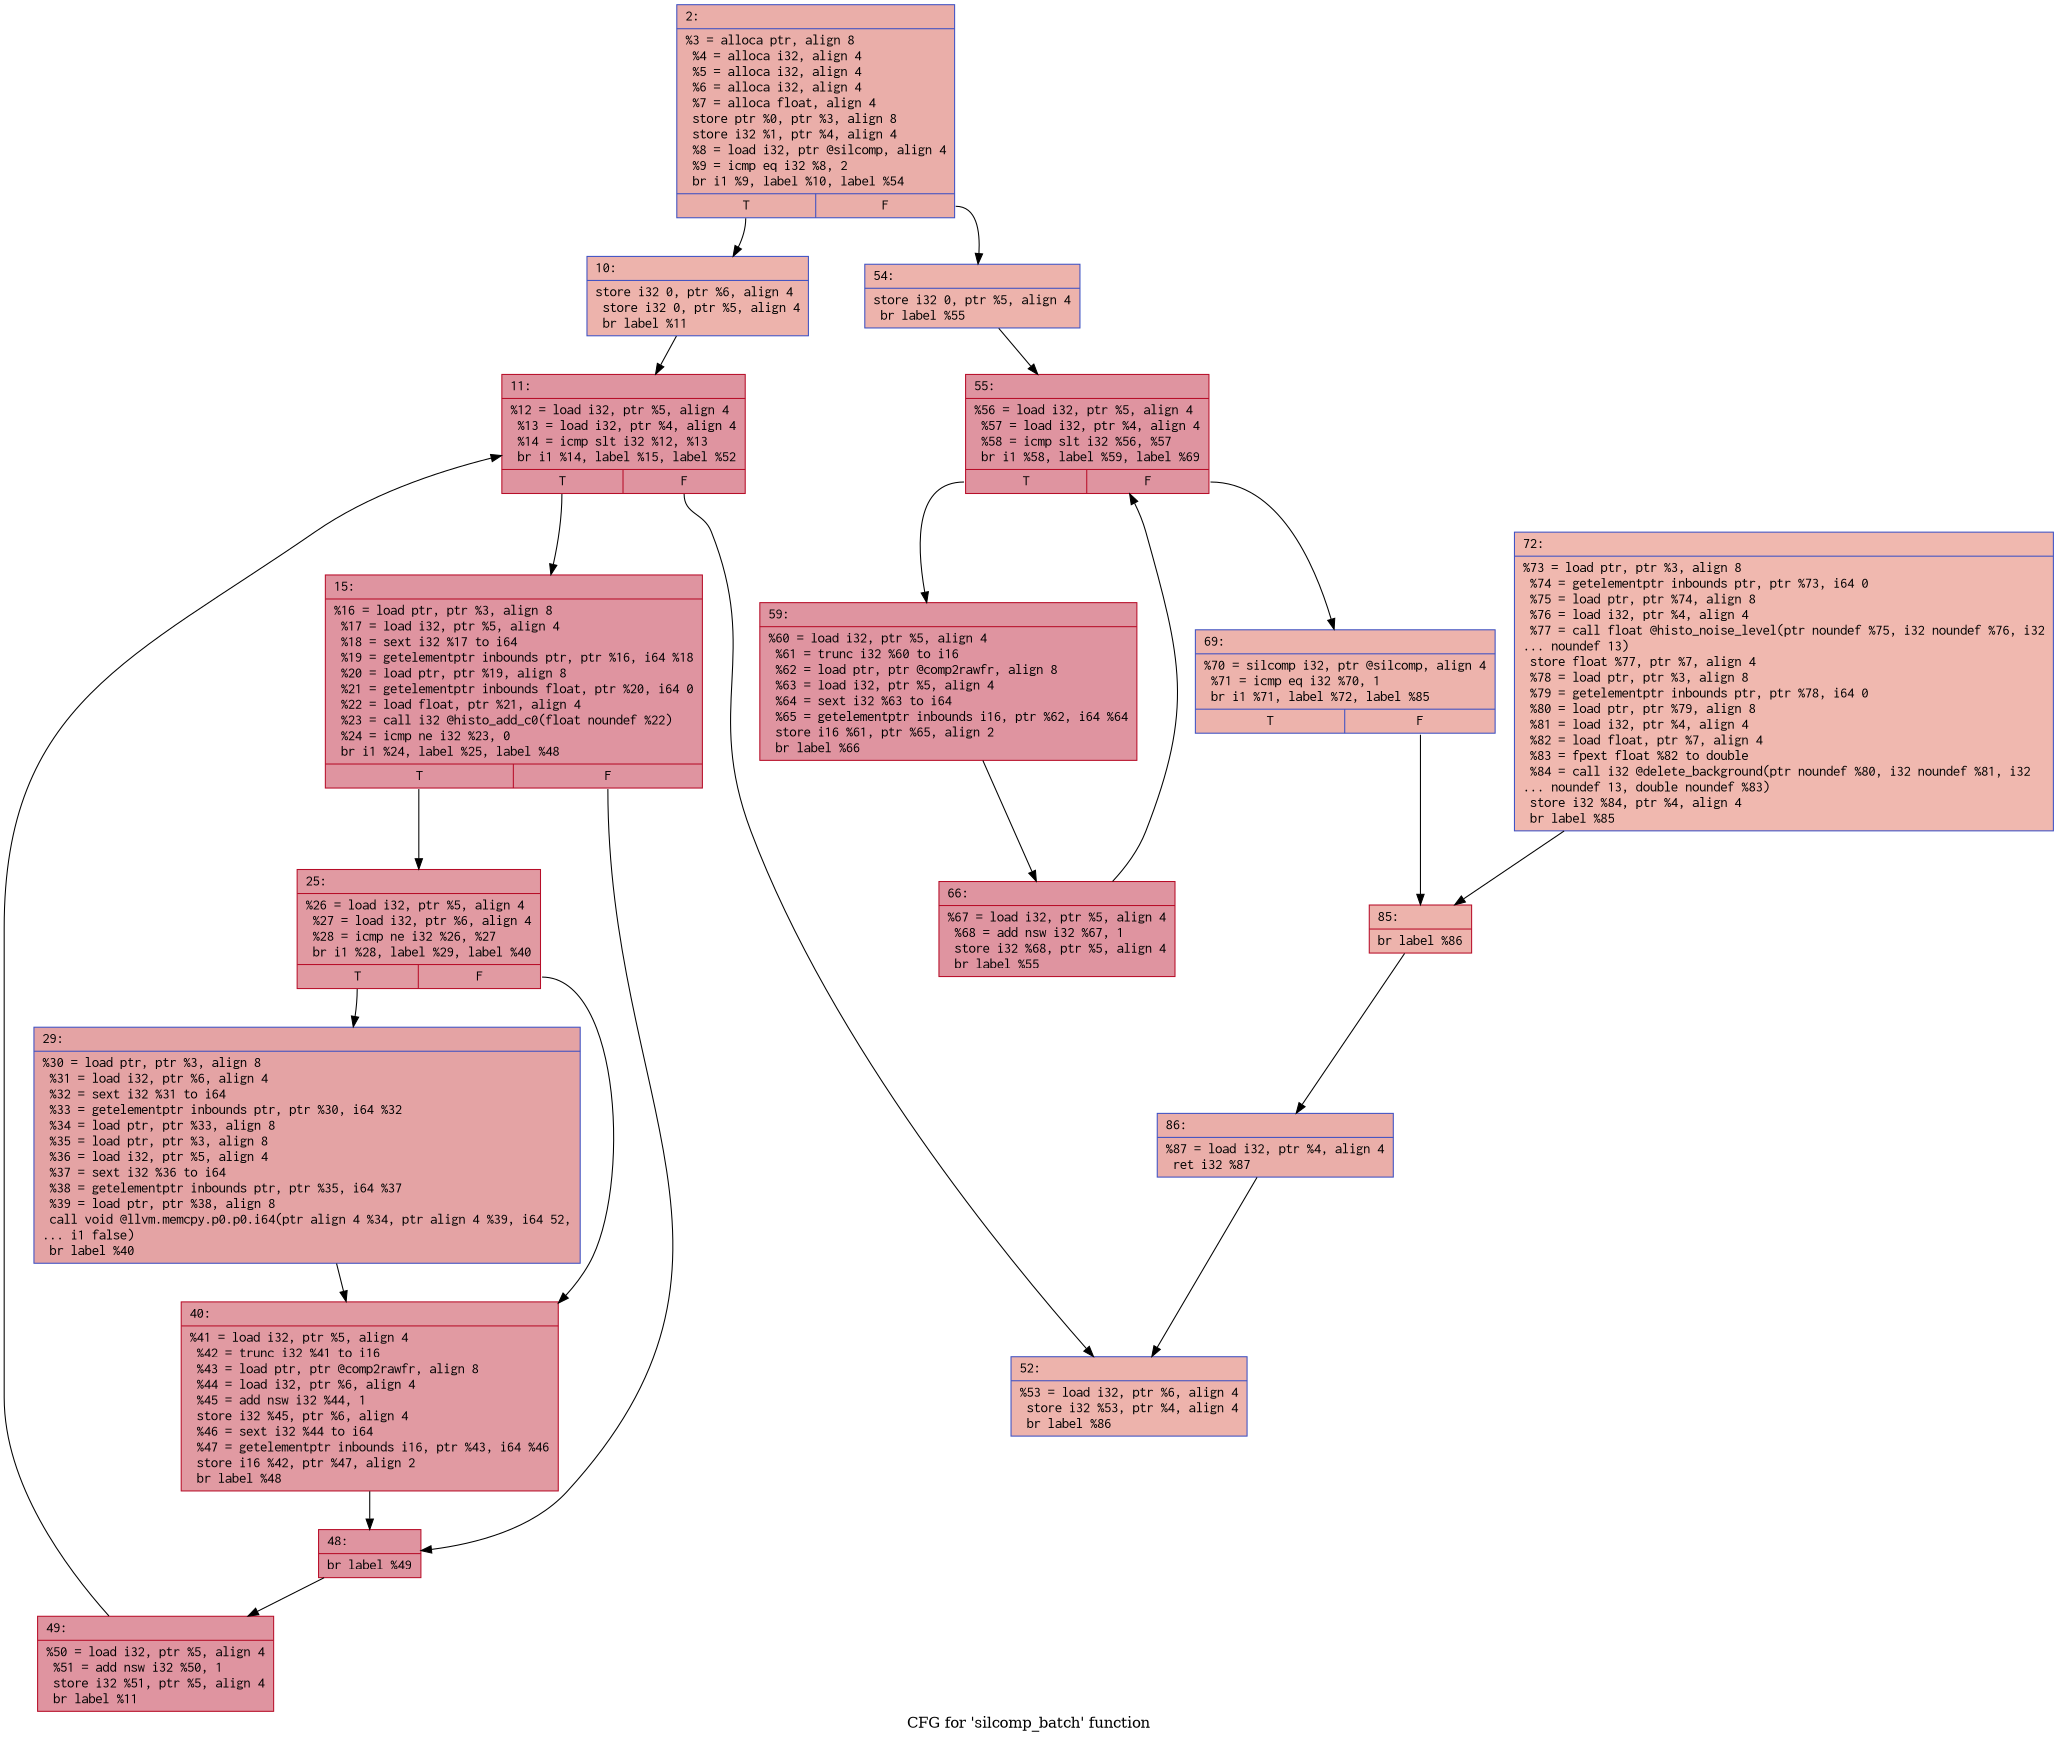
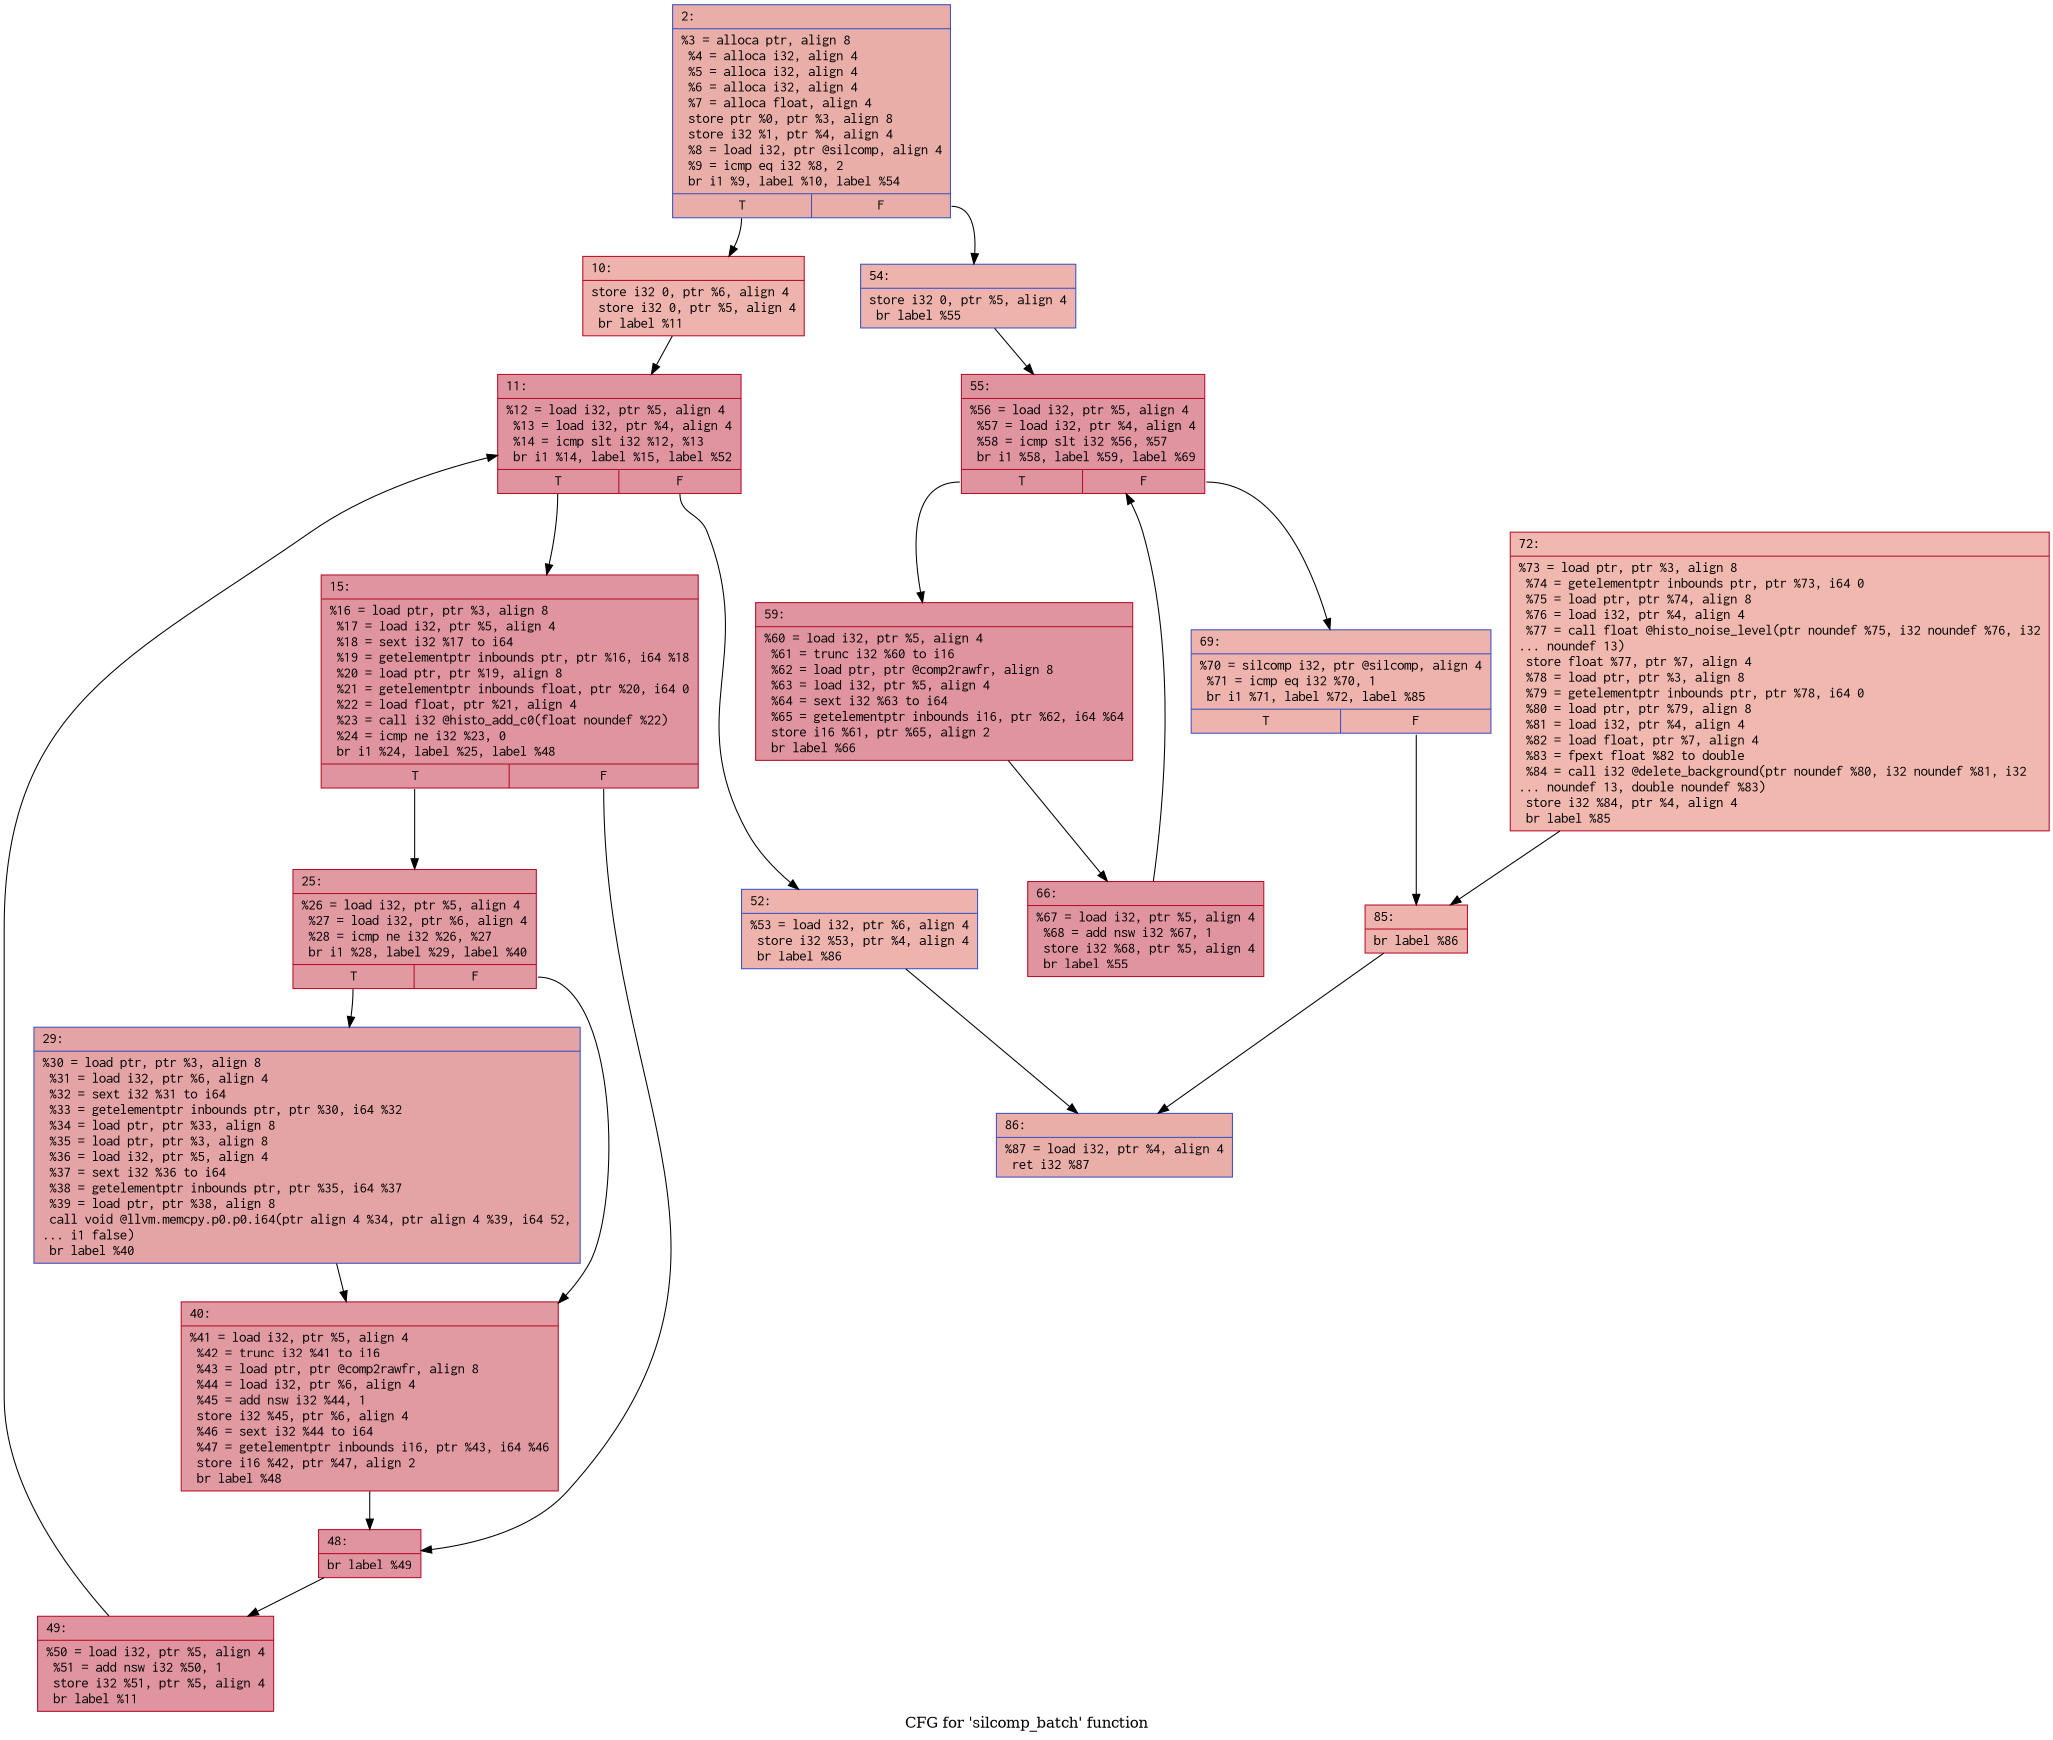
node "10:": color #3d50c3ff -> #b70d28ff
node "72:": color #3d50c3ff -> #b70d28ff
edge "86:" -> "52:": reversed
